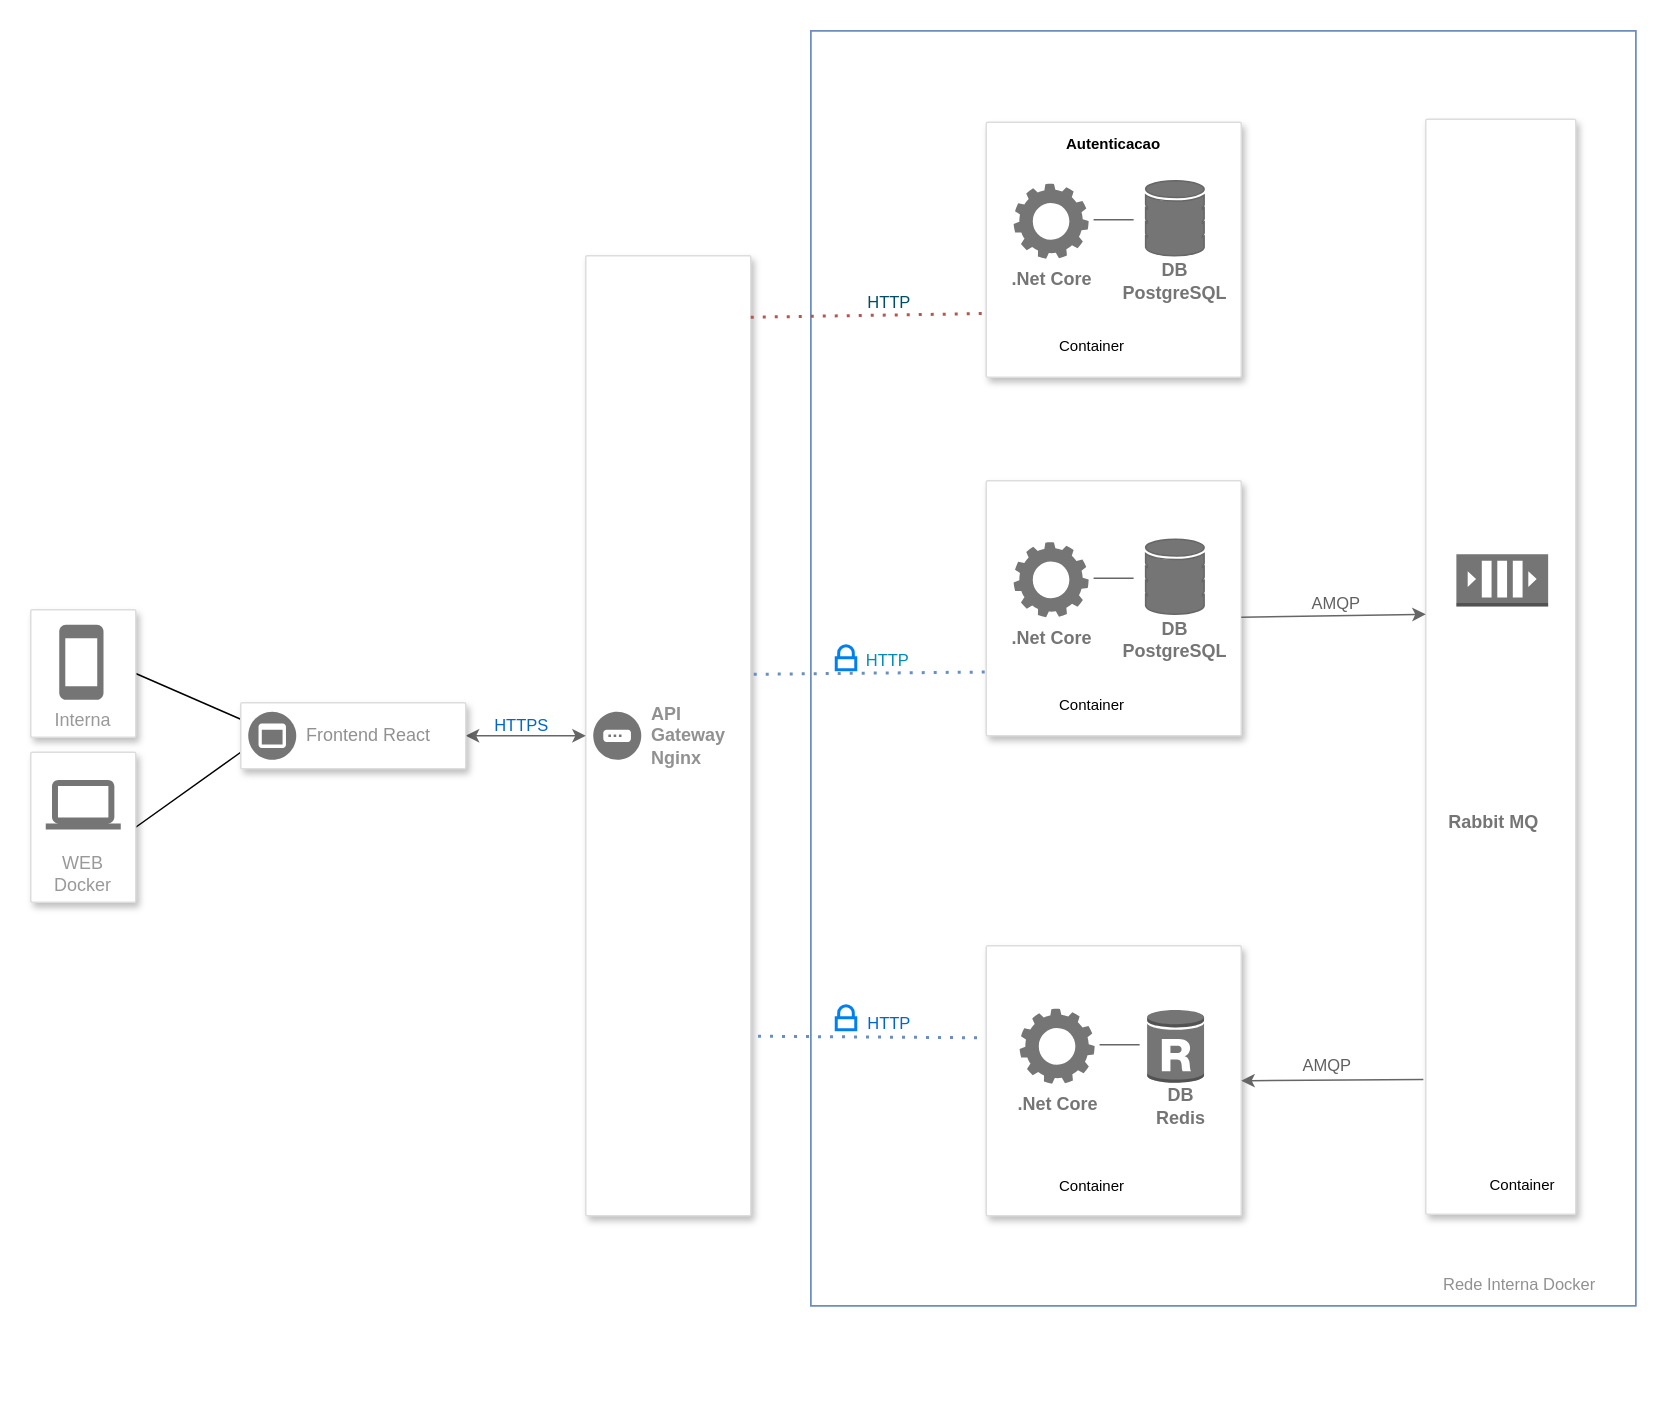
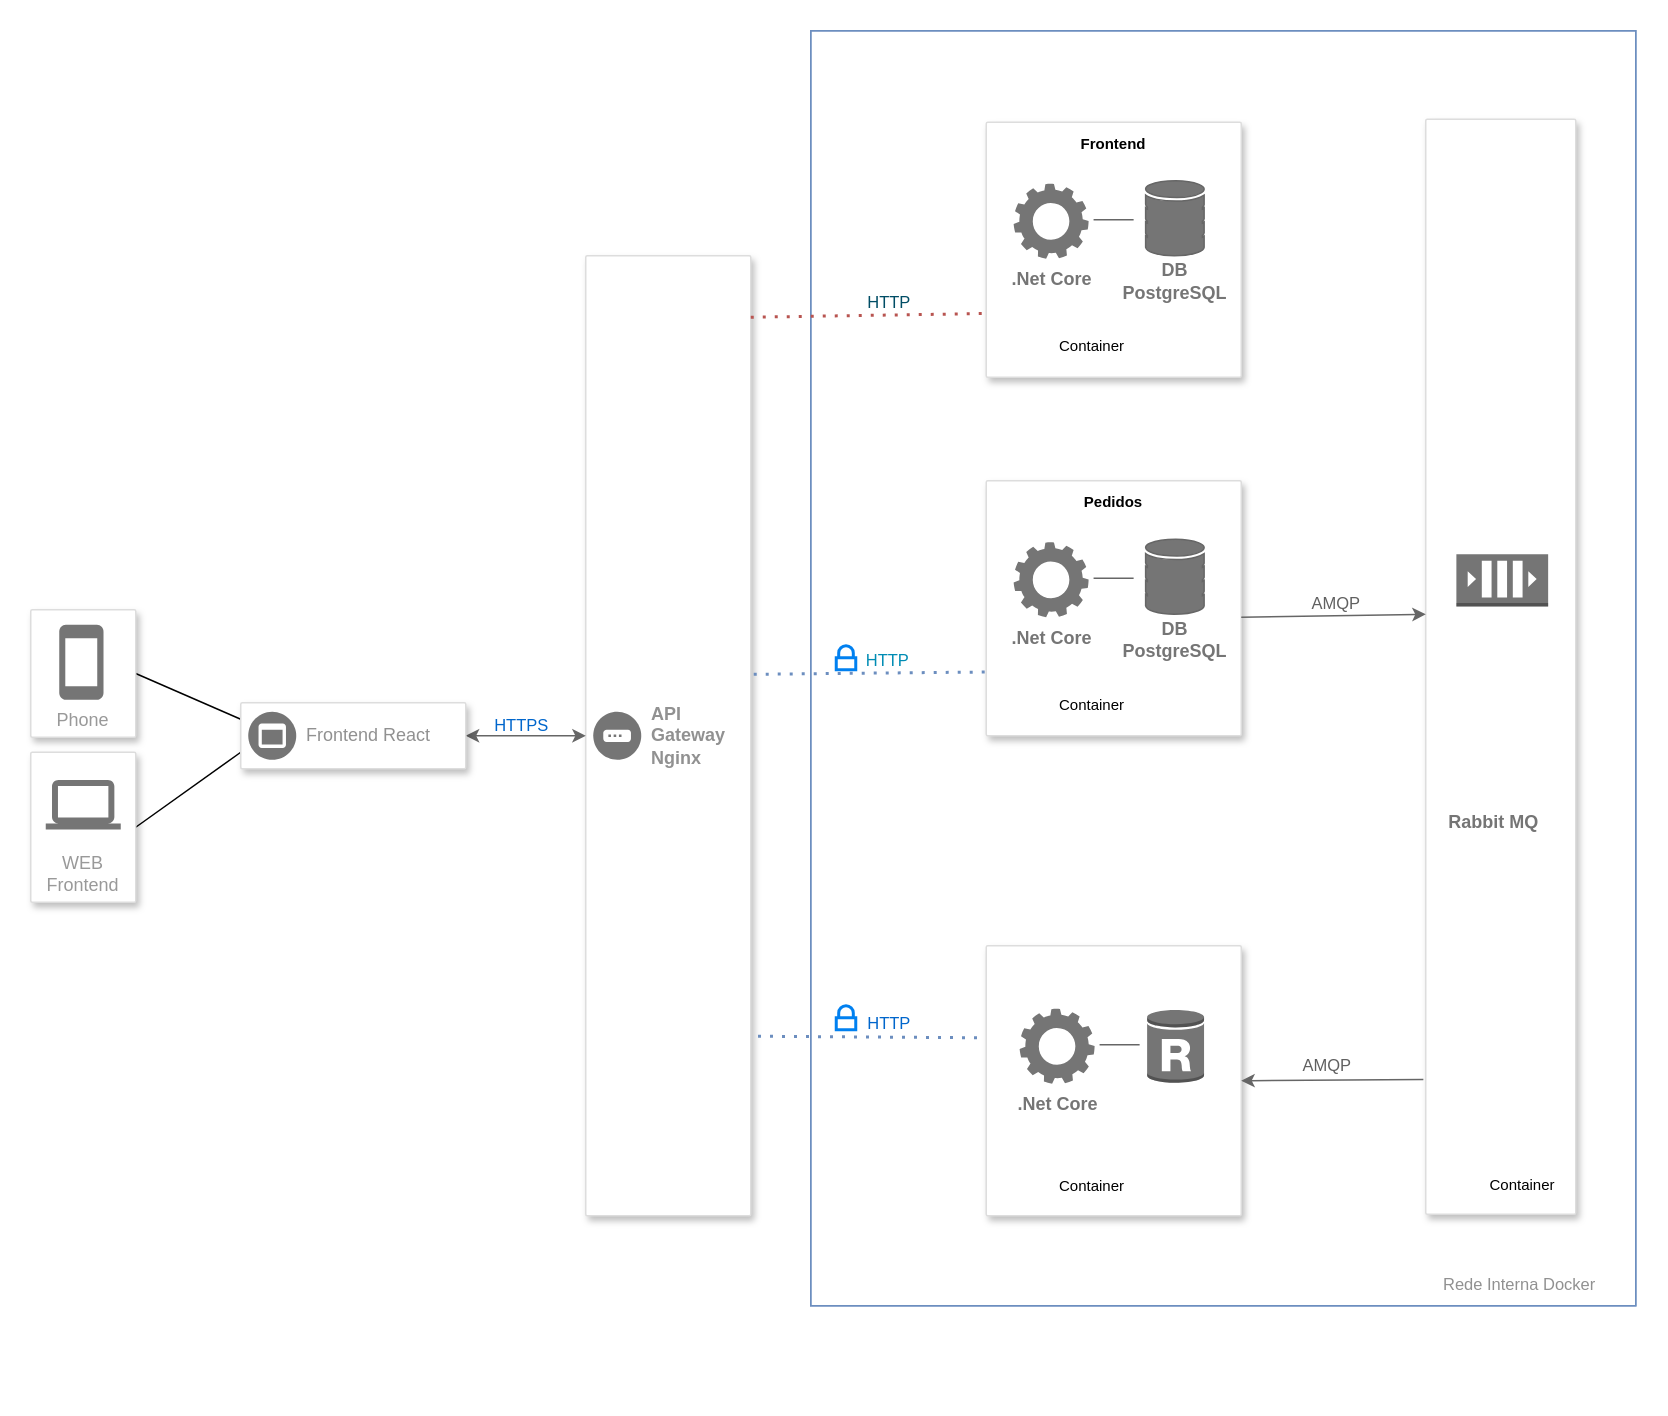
node "Autenticacao": label "Autenticacao" -> "Frontend"
node "Pedidos": added
node "Interna": label "Interna" -> "Phone"
node "WEB Docker": label "WEB Docker" -> "WEB Frontend"
node "DB Redis": removed
